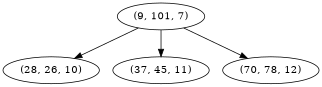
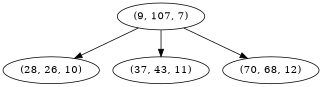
node "(9, 101, 7)": label "(9, 101, 7)" -> "(9, 107, 7)"
node "(37, 45, 11)": label "(37, 45, 11)" -> "(37, 43, 11)"
node "(70, 78, 12)": label "(70, 78, 12)" -> "(70, 68, 12)"
